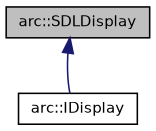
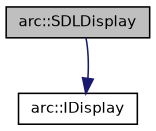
edge "arc::IDisplay" -> "arc::SDLDisplay": reversed
